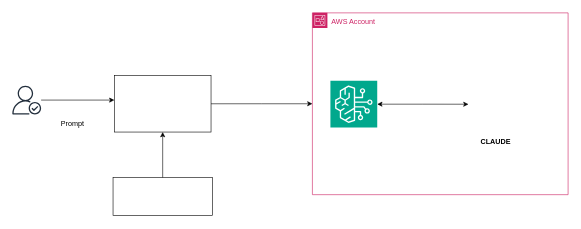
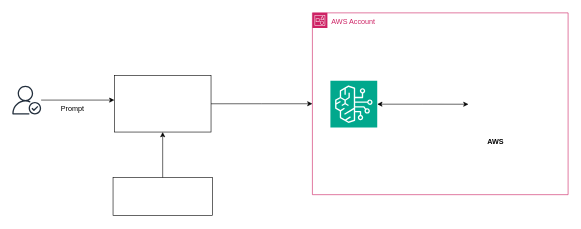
node "Prompt": moved (72, 123) -> (72, 108)
node "CLAUDE": label "CLAUDE" -> "AWS"
